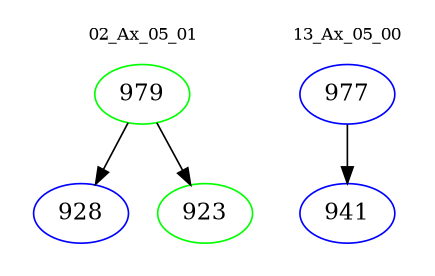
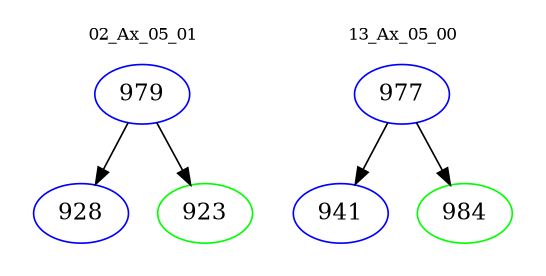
node "979": color green -> blue
node "984": added
